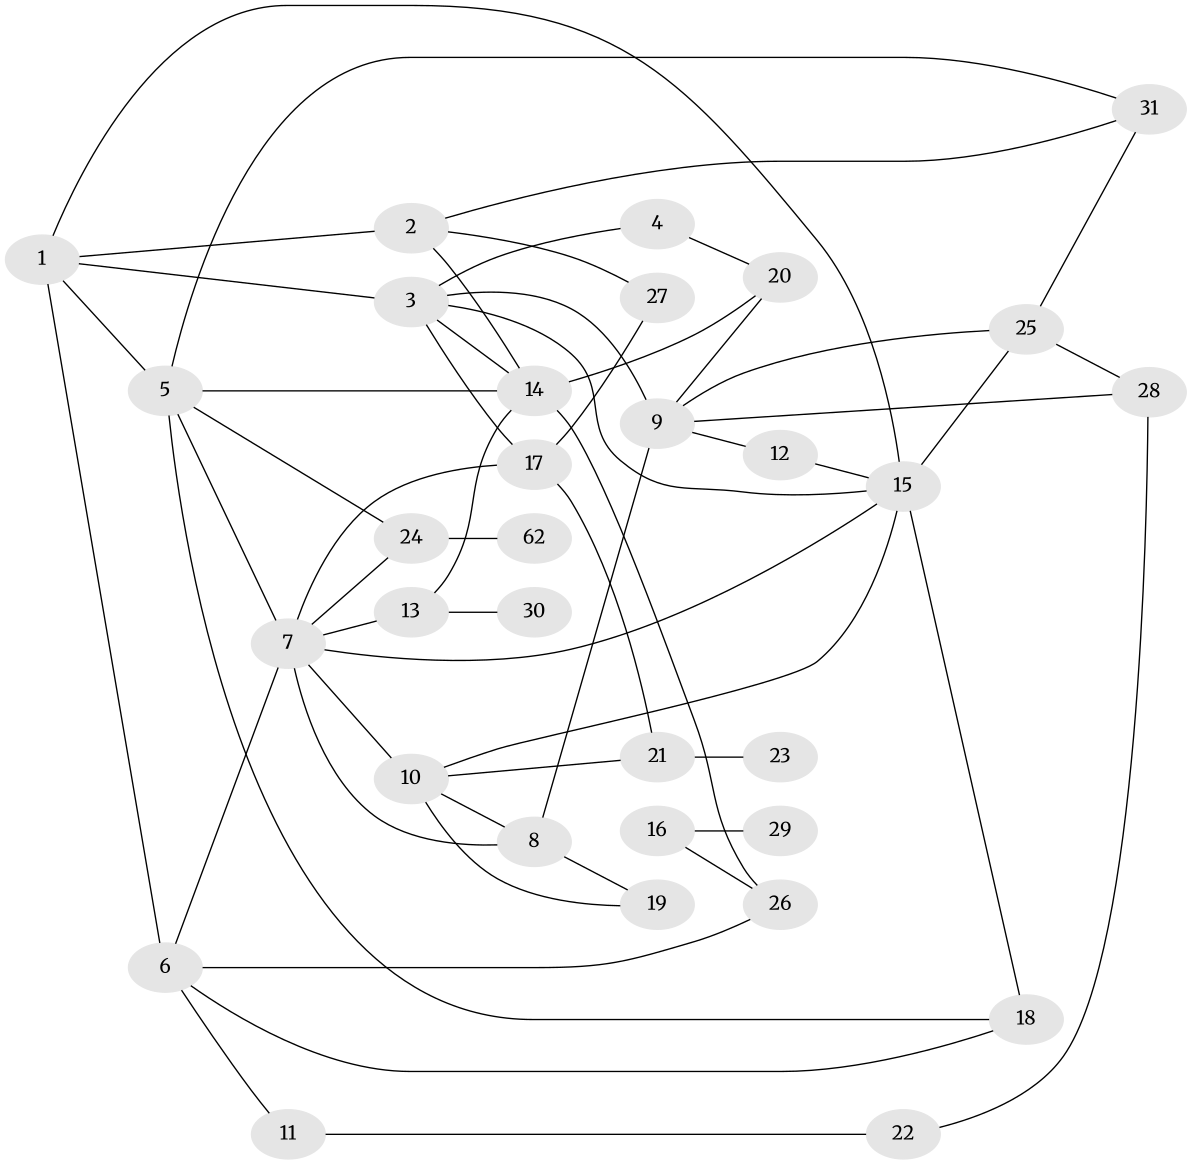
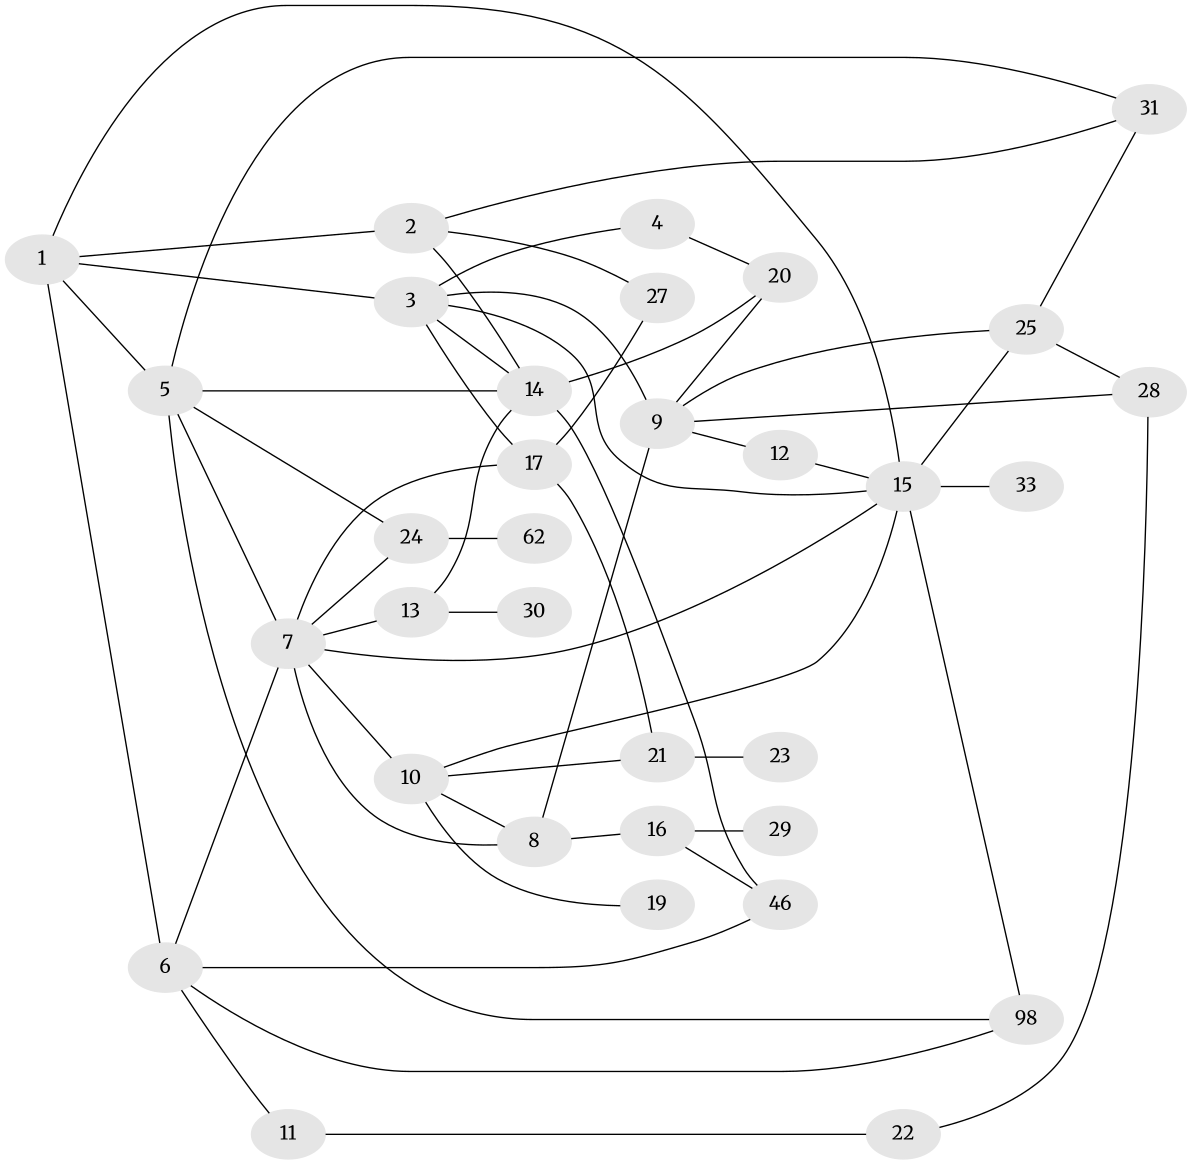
node "33": added
edge "8" -- "19": now "8" -- "16"
node "26": label "26" -> "46"
node "18": label "18" -> "98"
